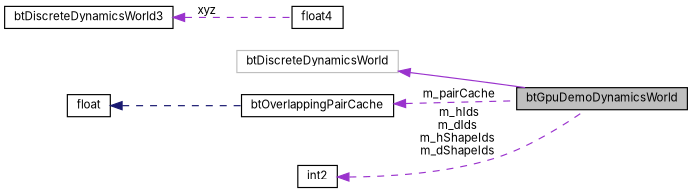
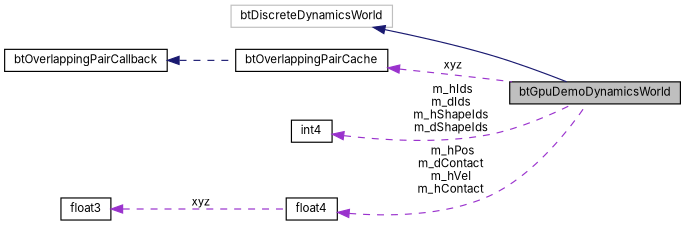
node "btDiscreteDynamicsWorld3": label "btDiscreteDynamicsWorld3" -> "float3"
edge "btGpuDemoDynamicsWorld" -> "btDiscreteDynamicsWorld": color darkorchid3 -> midnightblue
edge "btGpuDemoDynamicsWorld" -> "btOverlappingPairCache": label " m_pairCache" -> " xyz"
node "float": label "float" -> "btOverlappingPairCallback"
node "int2": label "int2" -> "int4"
edge "btGpuDemoDynamicsWorld" -> "float4": added, label "m_hPos m_dContact m_hVel m_hContact"
